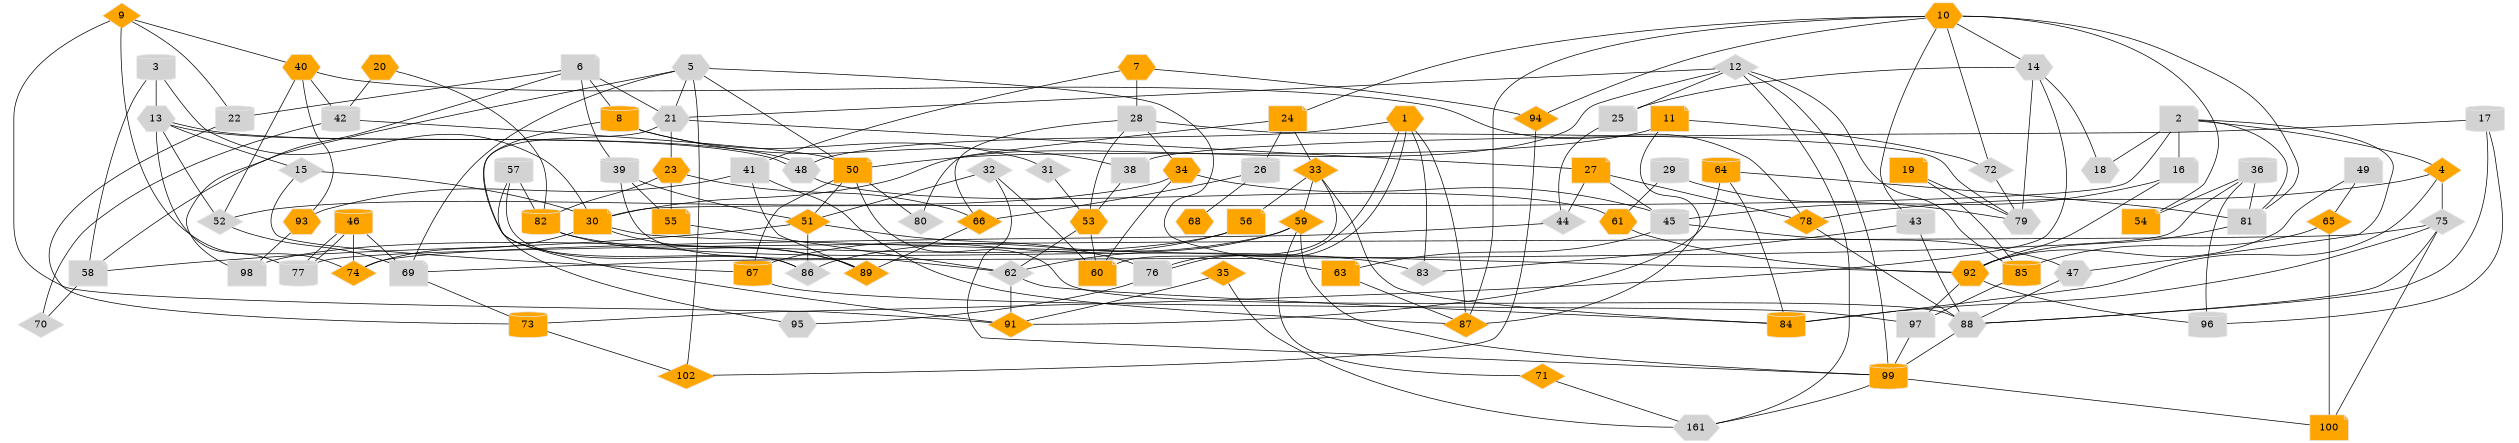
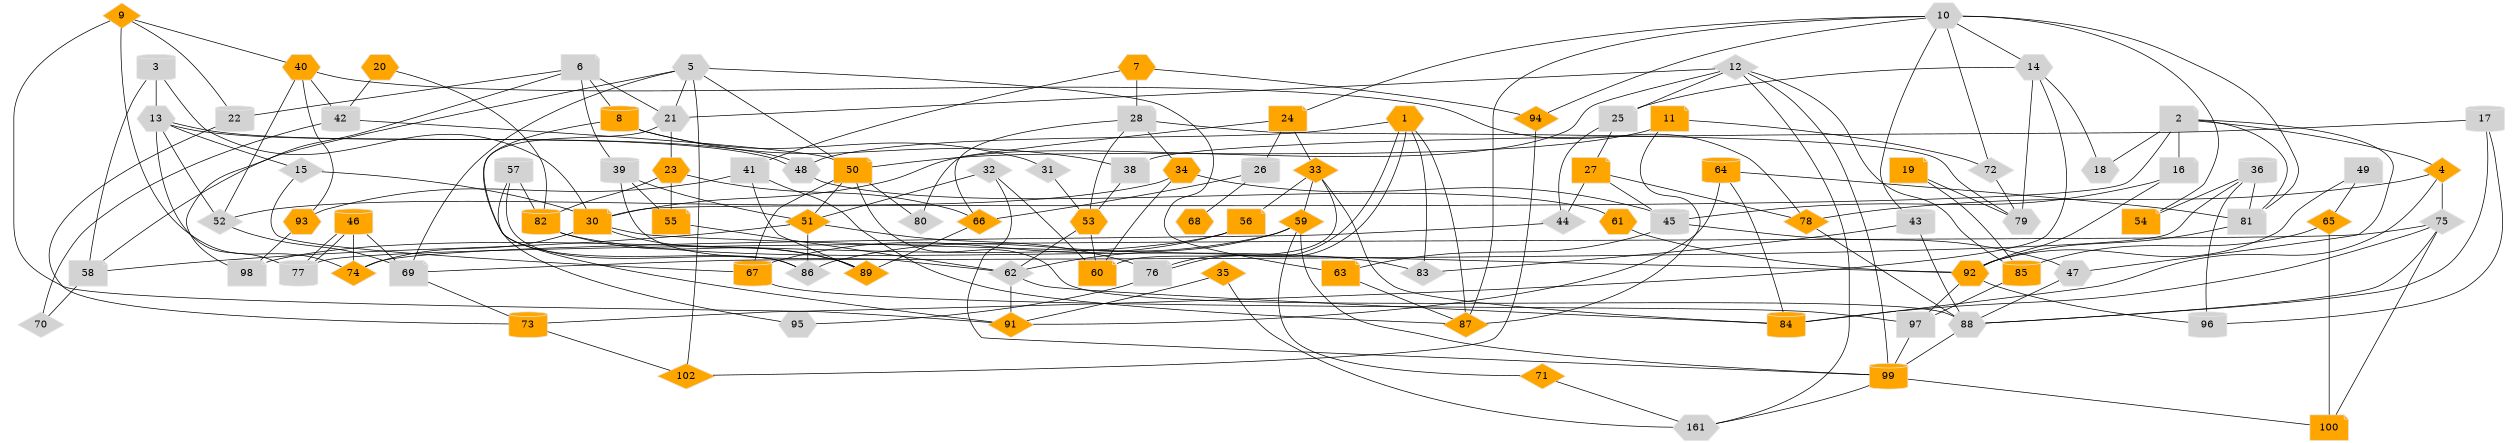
node "10": fillcolor orange -> lightgrey
edge "21" -- "27": now "25" -- "27"
node "29": removed
